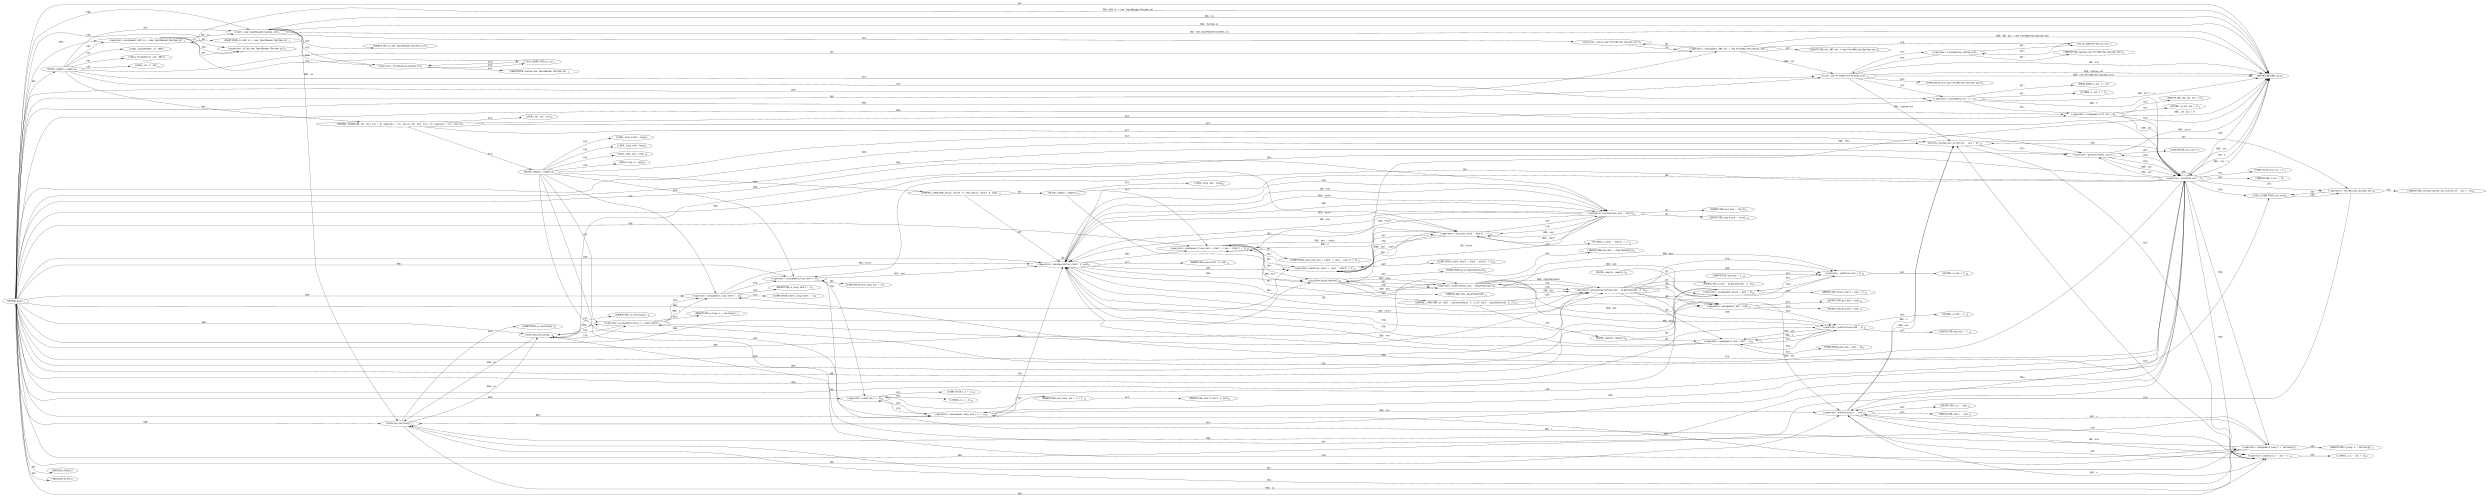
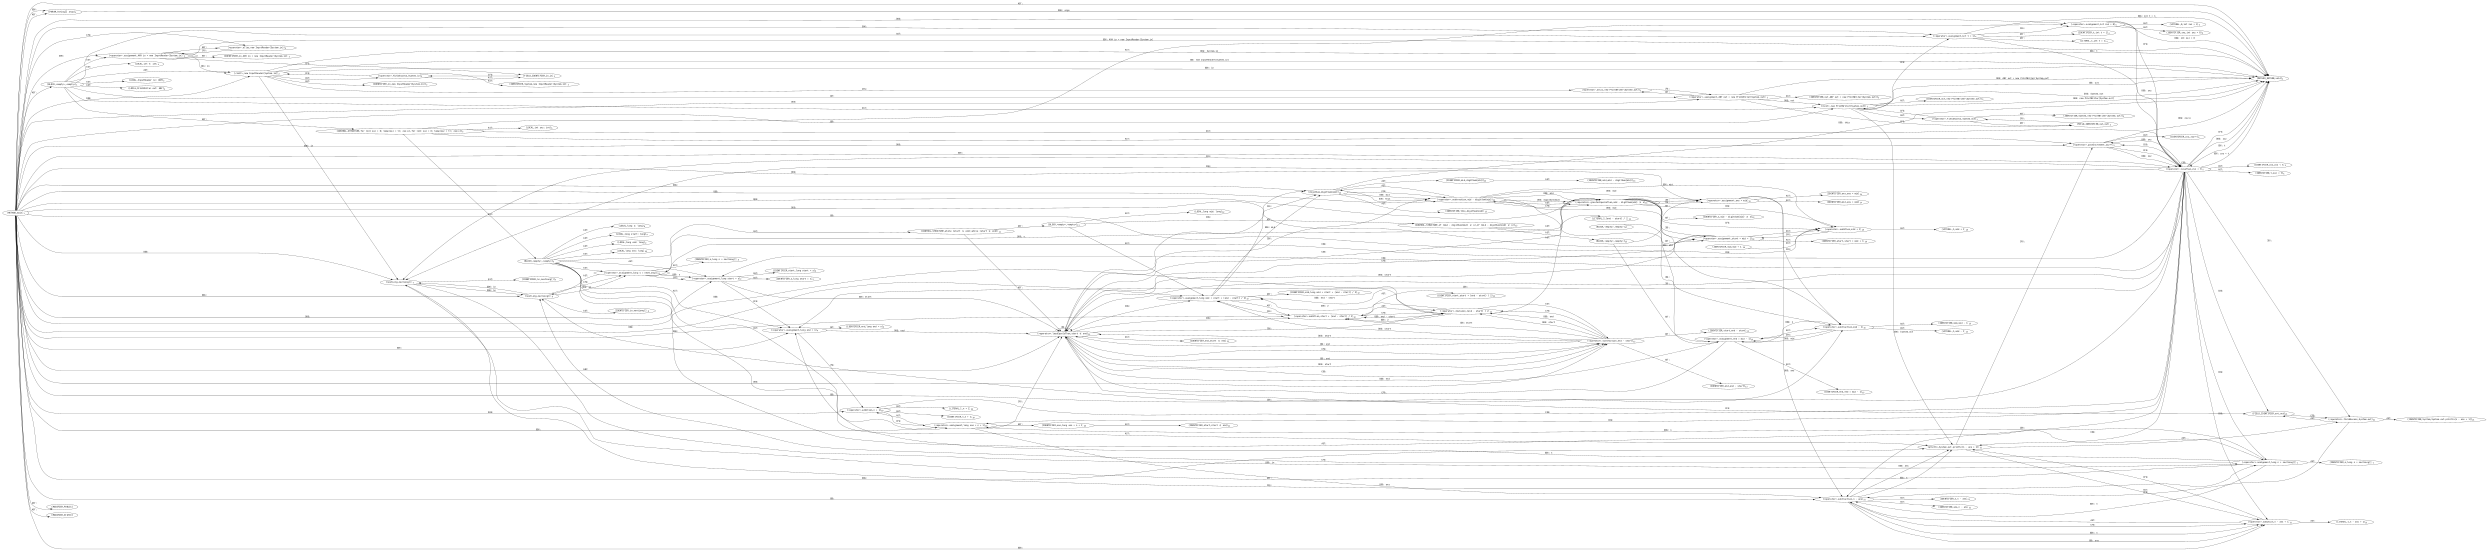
node "(PARAM,String[] args)": added
